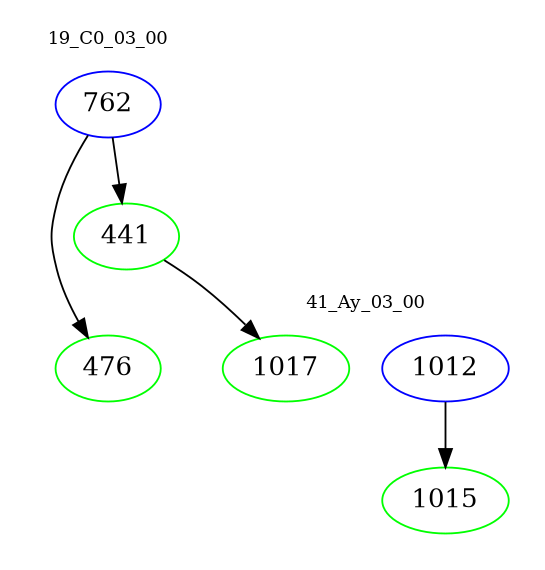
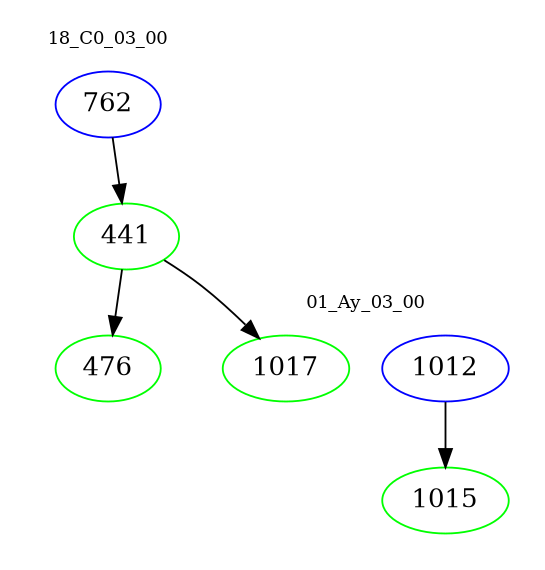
cluster "19_C0_03_00": label "19_C0_03_00" -> "18_C0_03_00"
edge "762" -> "476": now "441" -> "476"
cluster "41_Ay_03_00": label "41_Ay_03_00" -> "01_Ay_03_00"
